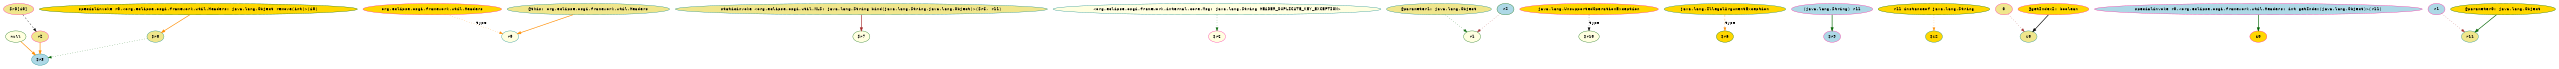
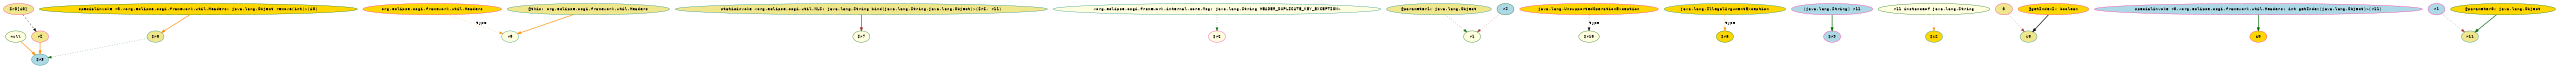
node "r11 instanceof java.lang.String": fillcolor gold -> lightyellow
